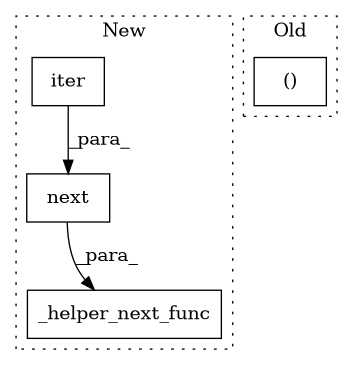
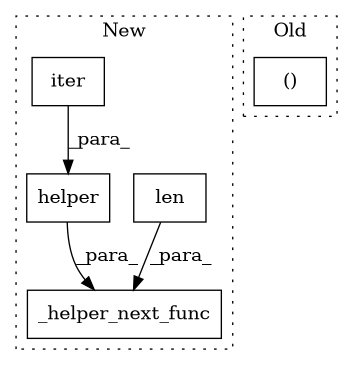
node "next": label "next" -> "helper"
node "len": added
